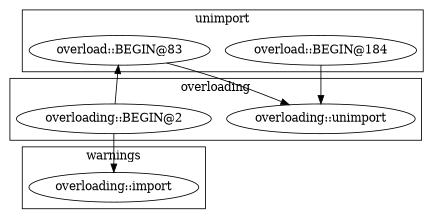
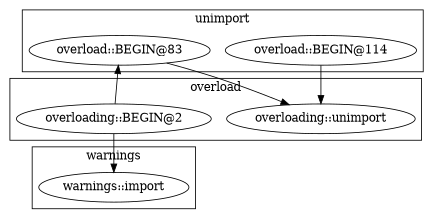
node "overload::BEGIN@184": label "overload::BEGIN@184" -> "overload::BEGIN@114"
cluster "overloading": label "overloading" -> "overload"
node "overloading::import": label "overloading::import" -> "warnings::import"
